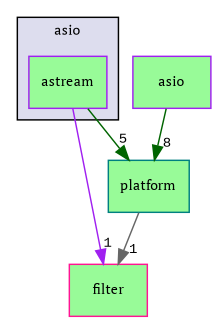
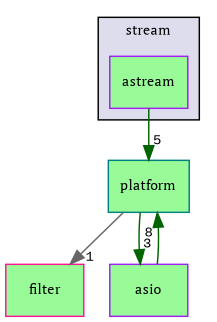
cluster "asio": label "asio" -> "stream"
edge "astream" -> "filter": removed
edge "platform" -> "asio": added
